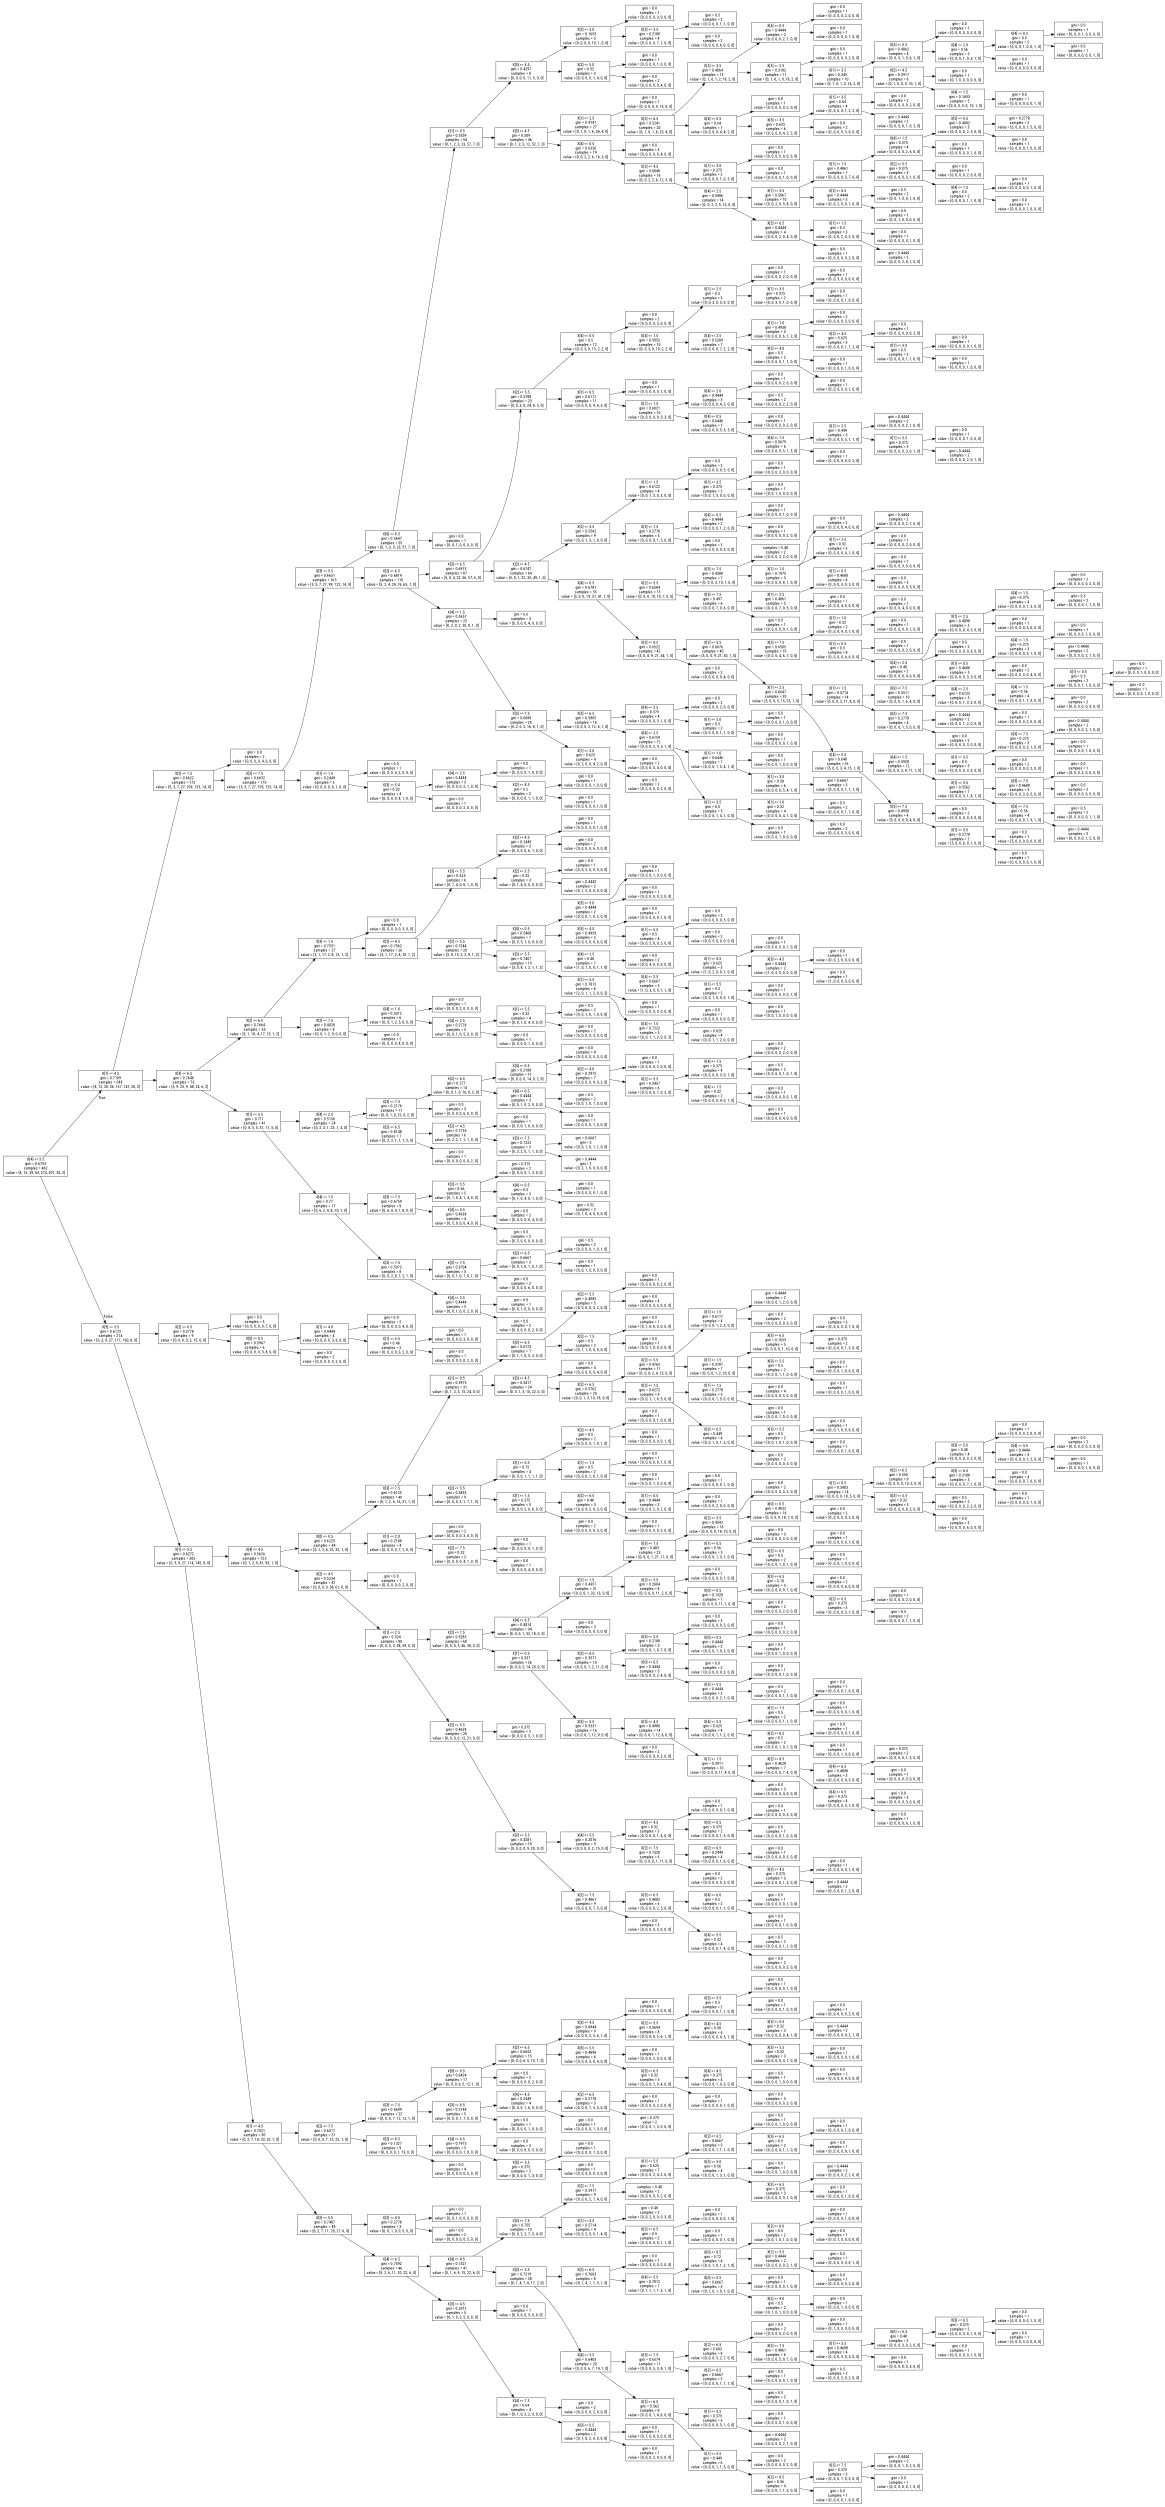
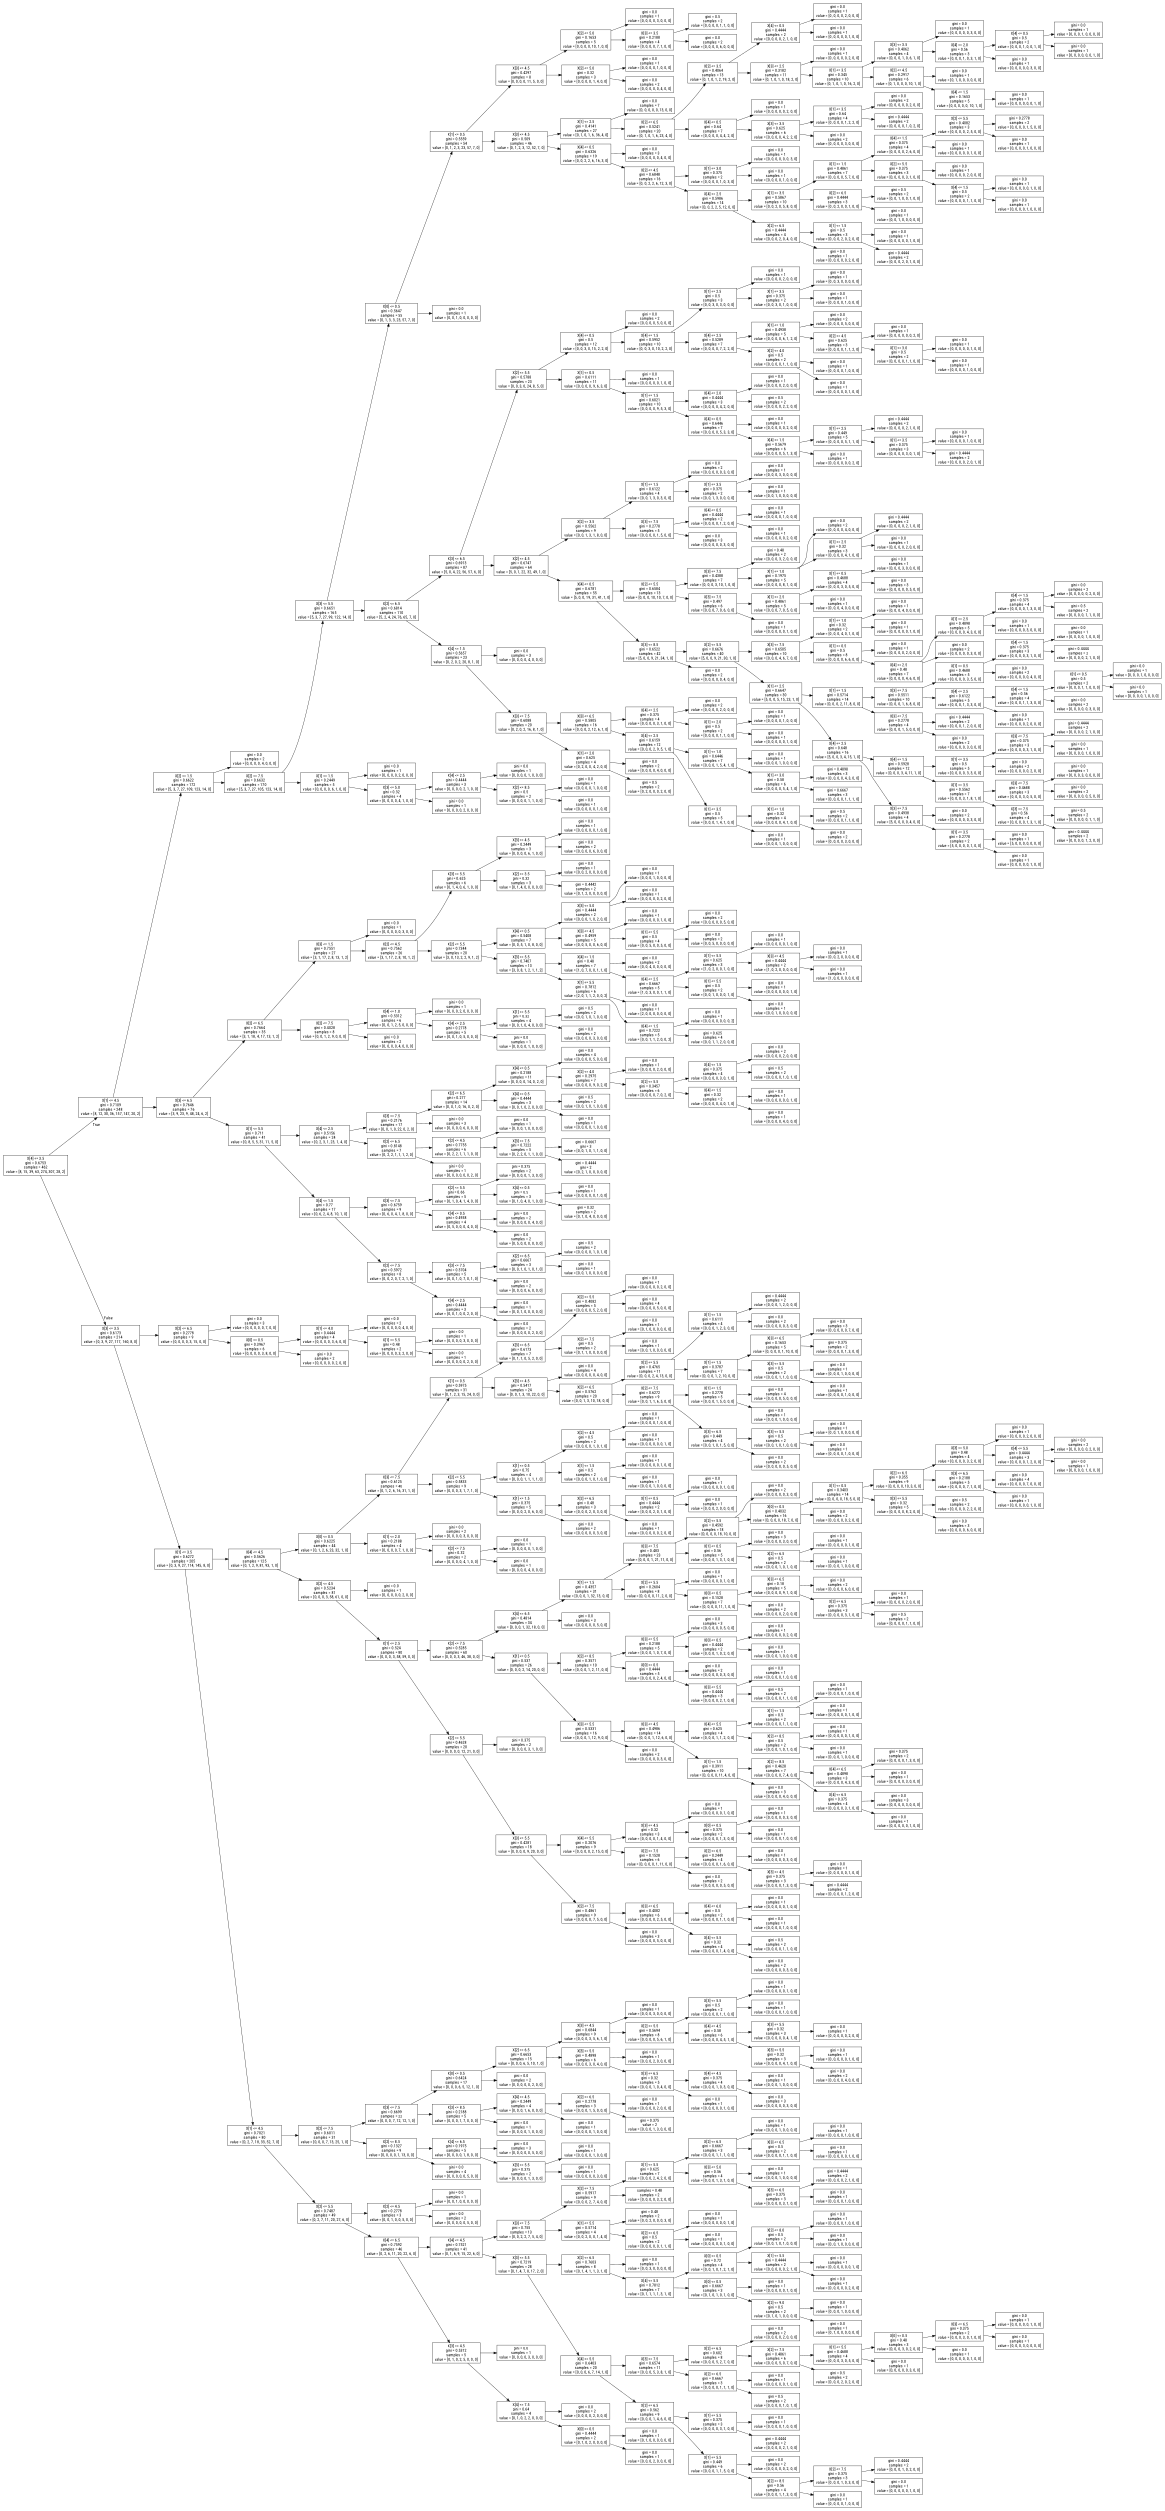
node "samples = 0.48 samples = 2 value = [0, 0, 0, 3, 2, 0, 0, 0]": label "samples = 0.48 samples = 2 value = [0, 0, 0, 3, 2, 0, 0, 0]" -> "gini = 0.48 samples = 2 value = [0, 0, 0, 3, 2, 0, 0, 0]"
node "gini = 0.4898 samples = 3 value = [0, 0, 0, 0, 4, 3, 0, 0]": added
node "gini = 0.4444 samples = 2 value = [0, 0, 0, 0, 0, 2, 1, 0]": removed
